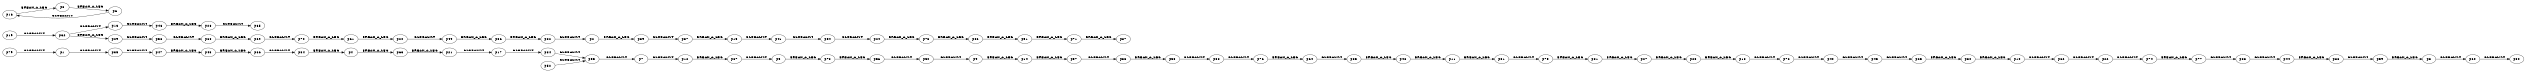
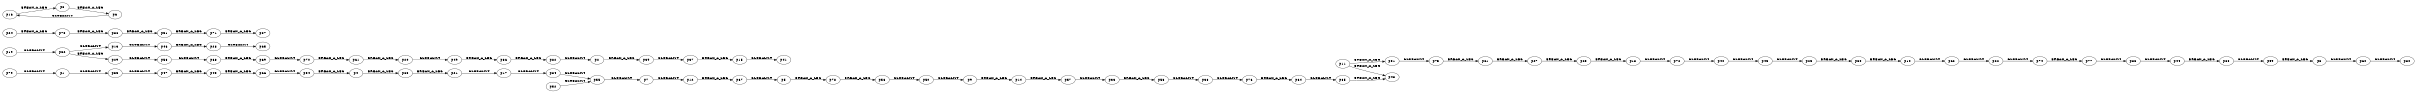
node "p54": removed
edge "p48" -> "p11": reversed
